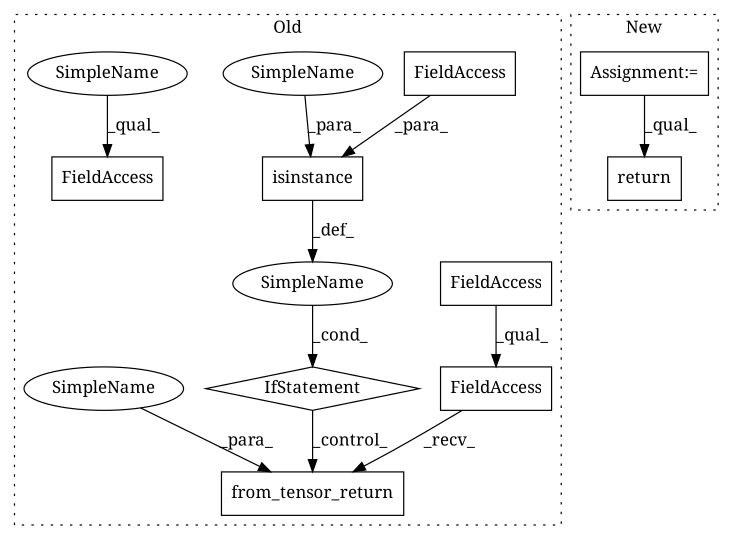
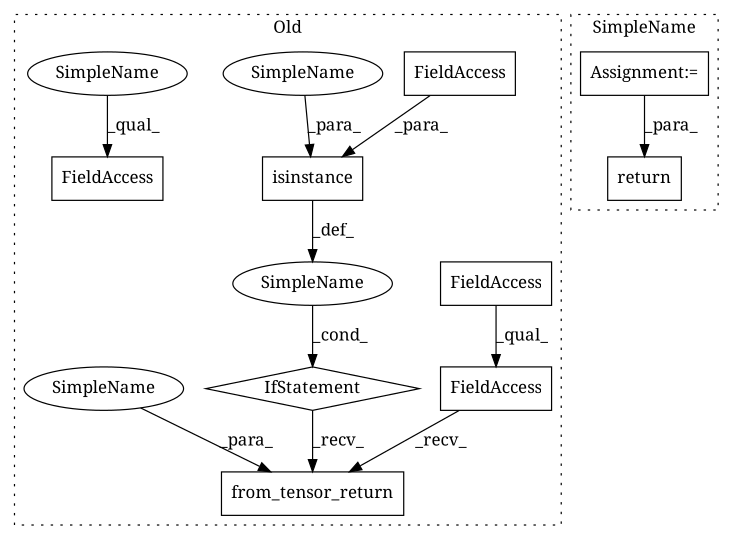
cluster "New": label "New" -> "SimpleName"
edge "Assignment:=" -> "return": label "_qual_" -> "_para_"
edge "IfStatement" -> "from_tensor_return": label "_control_" -> "_recv_"
